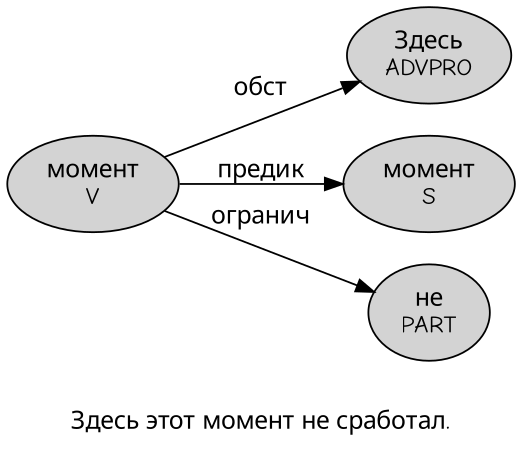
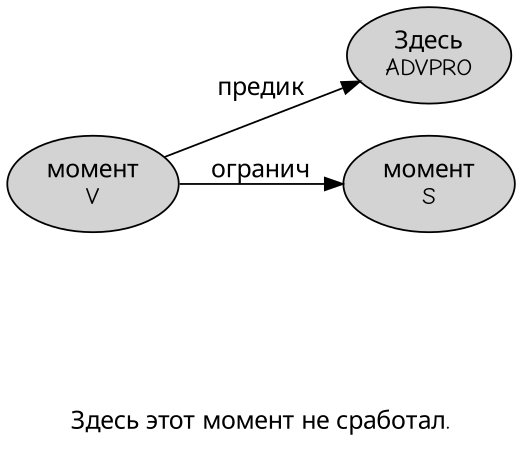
edge "момент V" -> "Здесь ADVPRO": label "обст" -> "предик"
edge "момент V" -> "момент S": label "предик" -> "огранич"
node "не PART": removed
